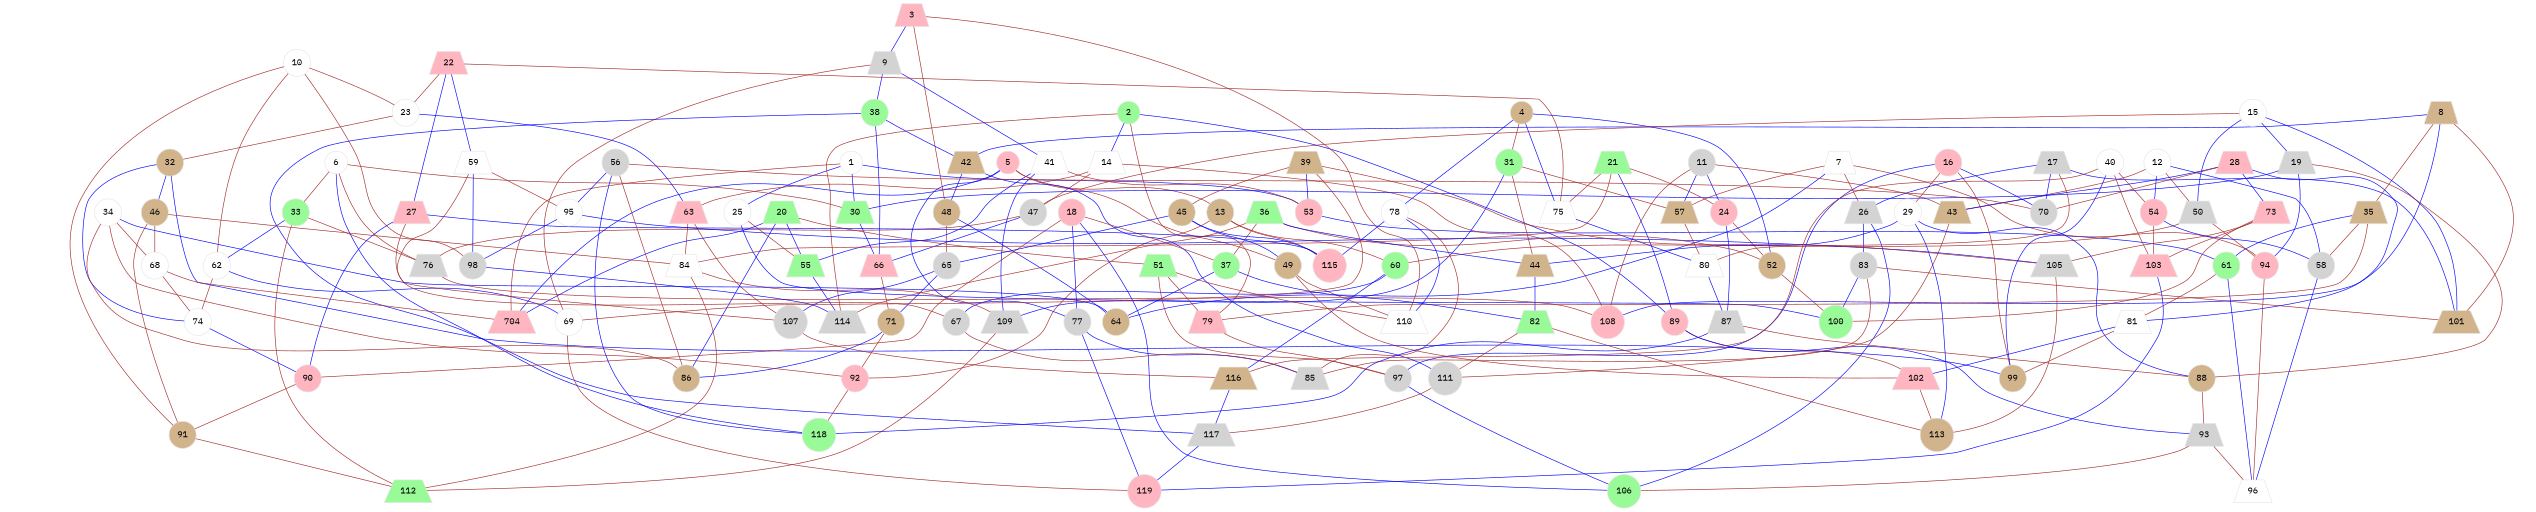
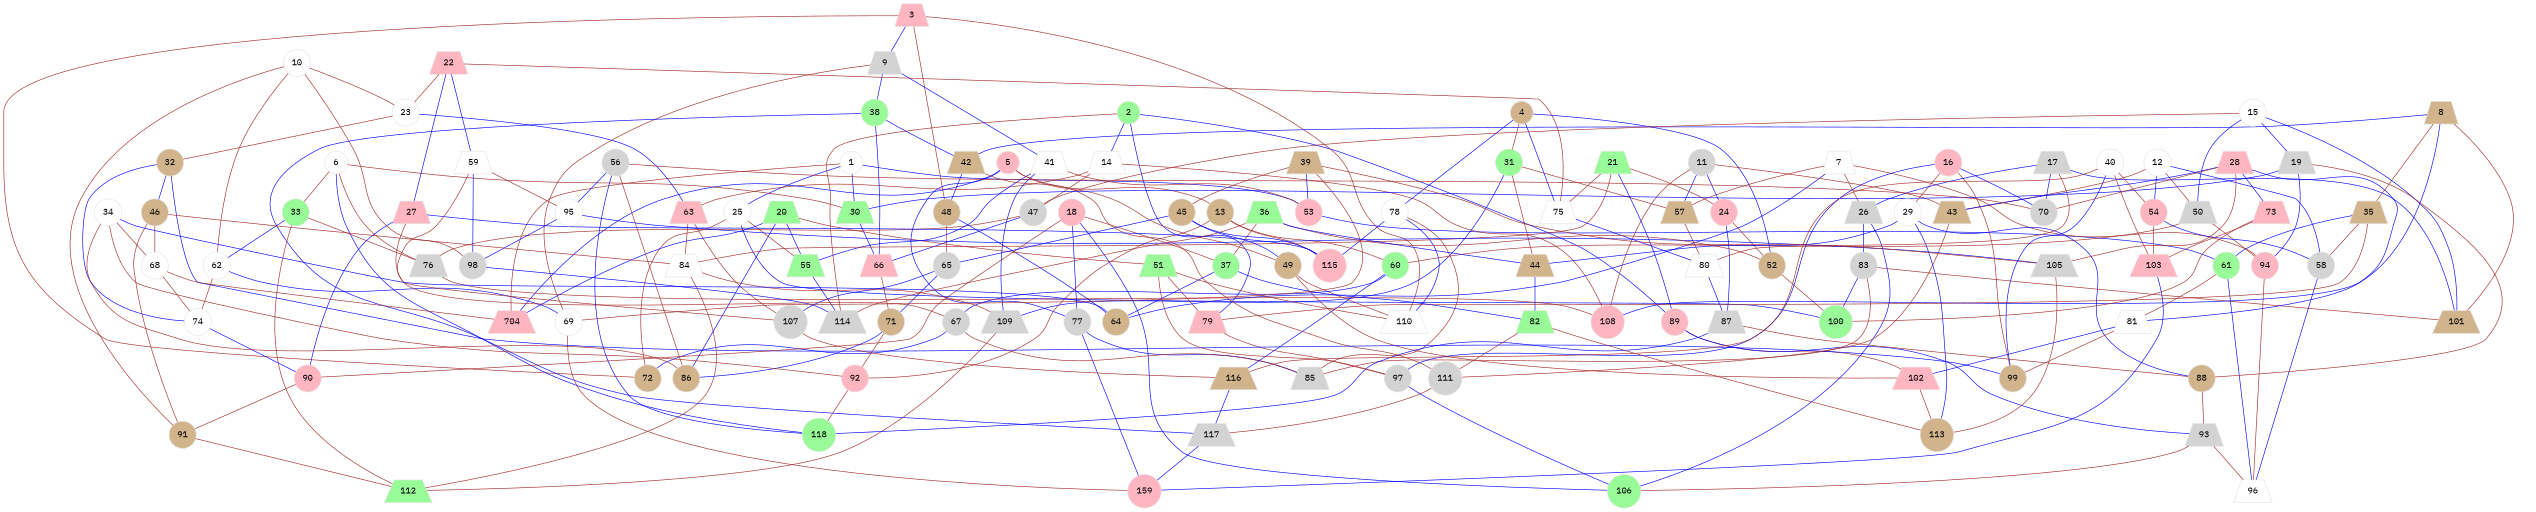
edge "2" -- "79": color brown -> blue
edge "73" -- "105": now "28" -- "105"
edge "42" -- "111": color blue -> brown
node "72": added
node "119": label "119" -> "159"
